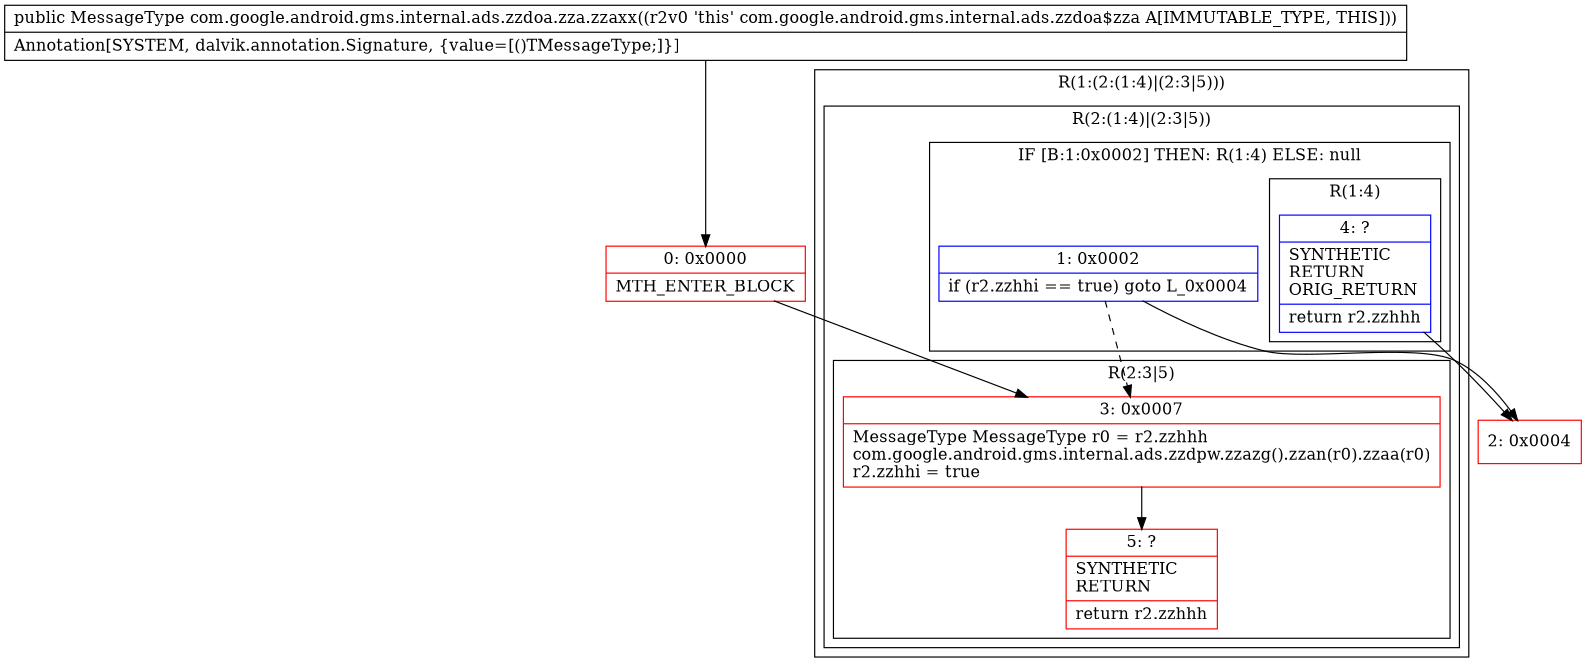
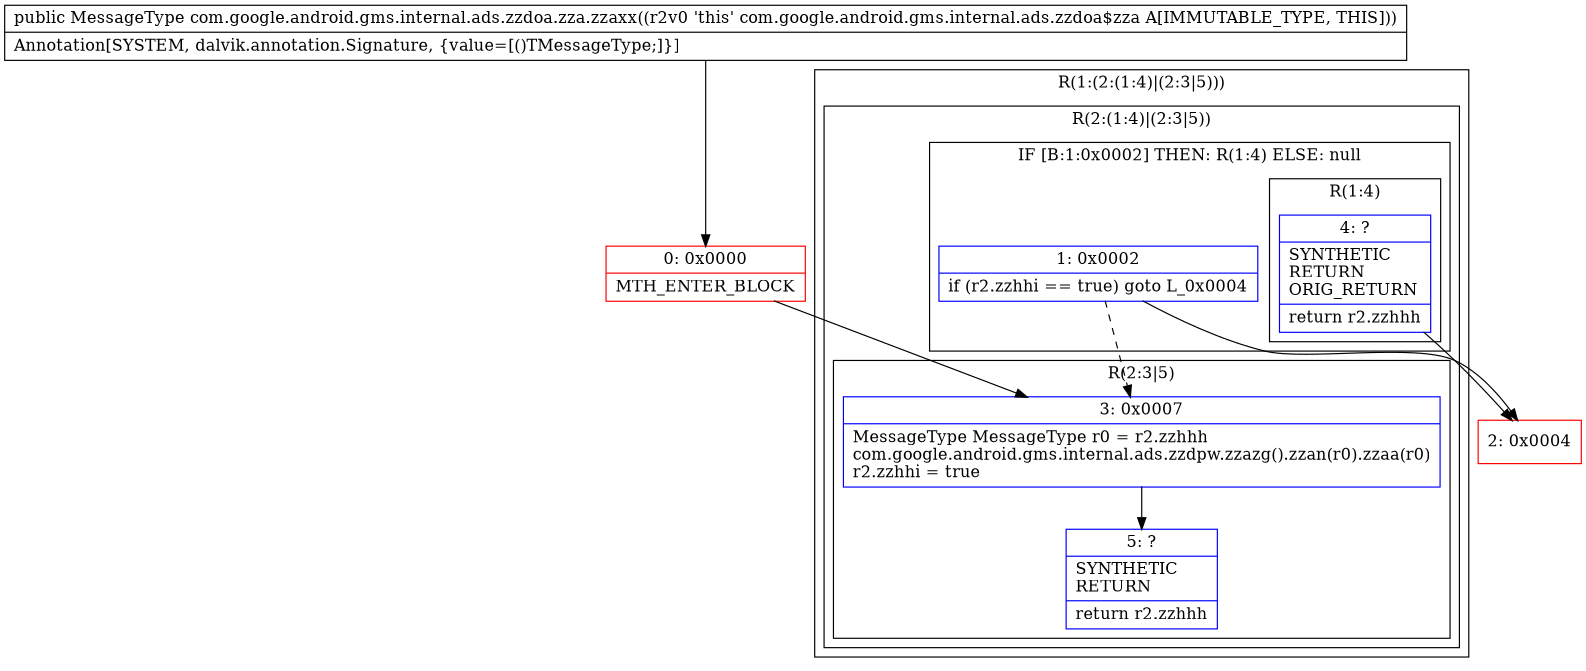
node "3: 0x0007": color red -> blue
node "5: ?": color red -> blue
